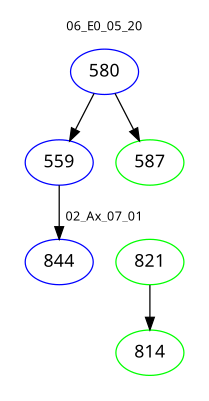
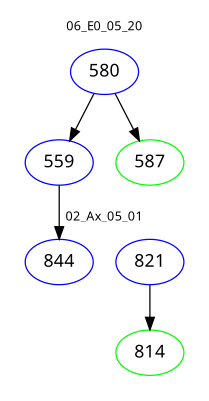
cluster "02_Ax_07_01": label "02_Ax_07_01" -> "02_Ax_05_01"
node "821": color green -> blue
